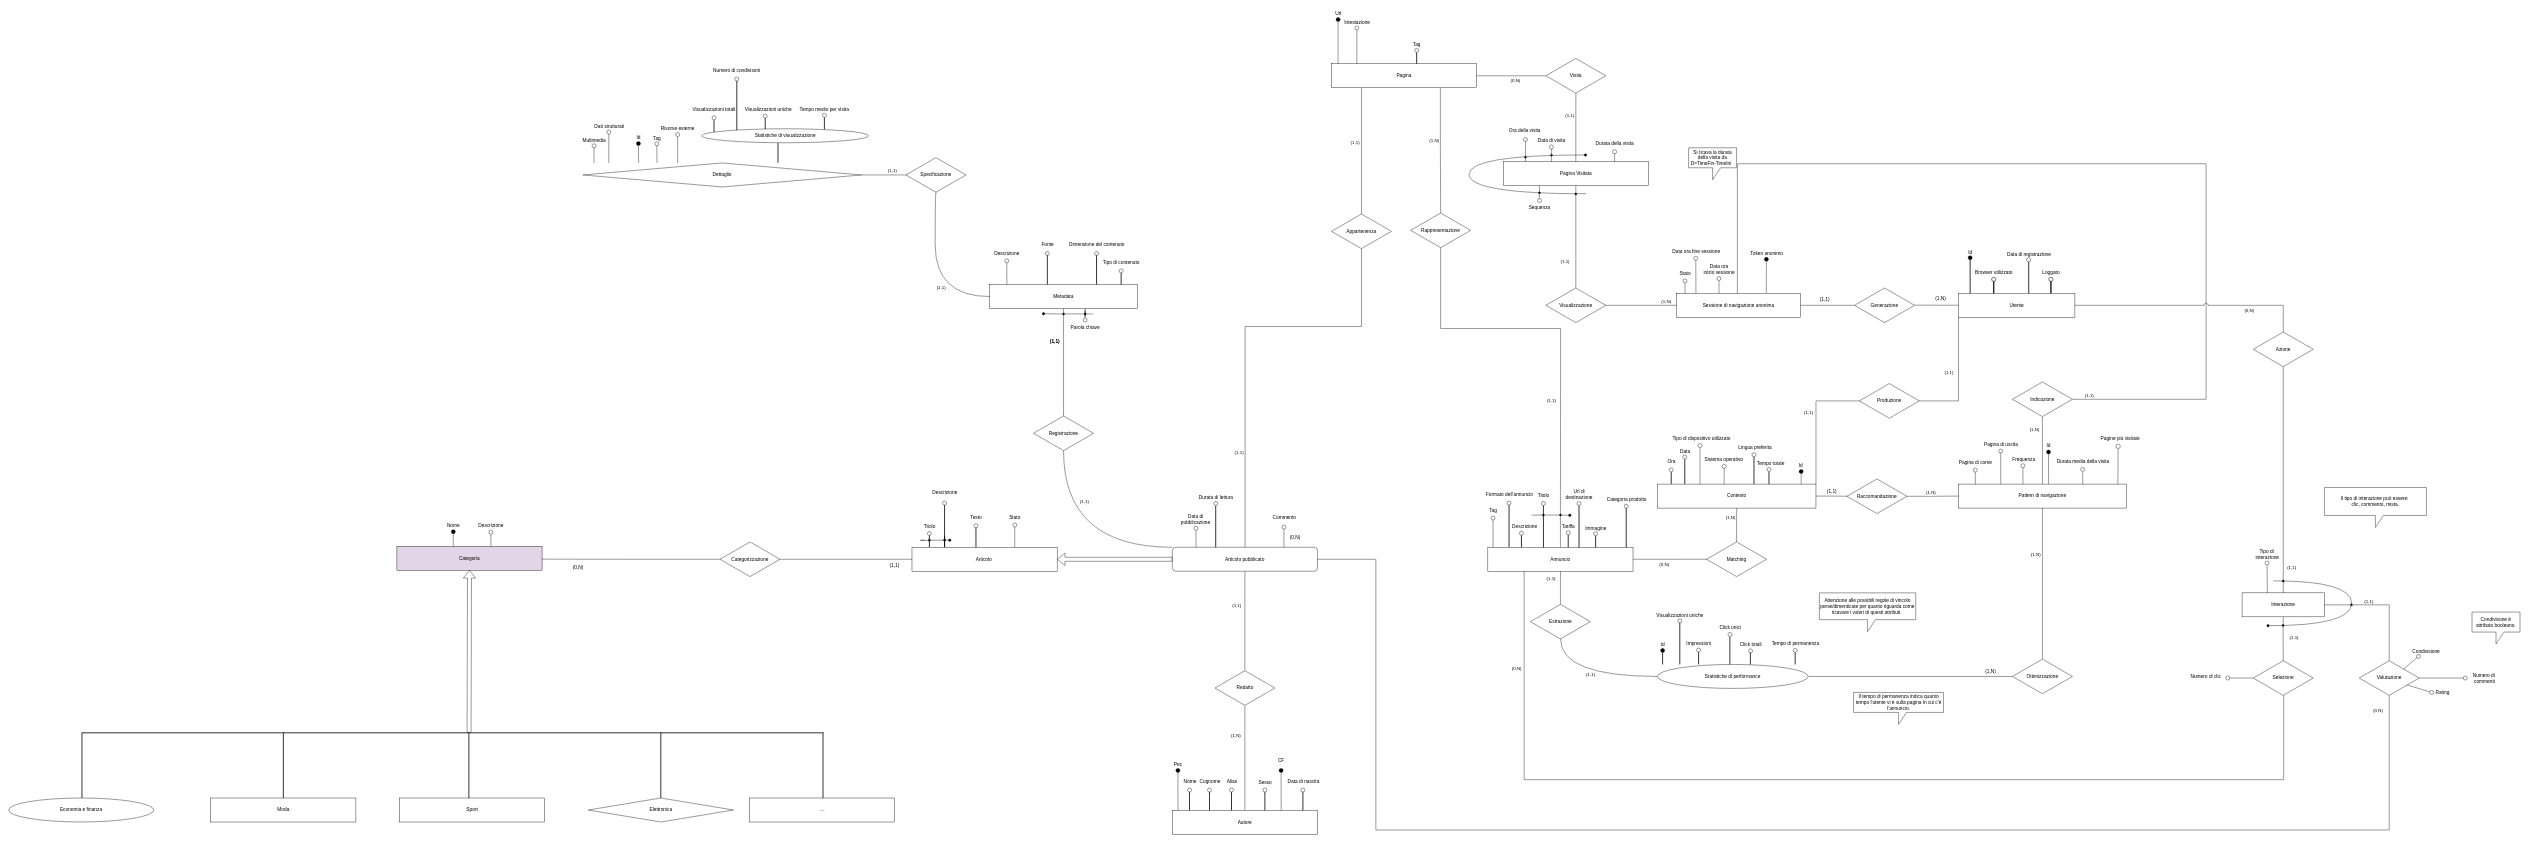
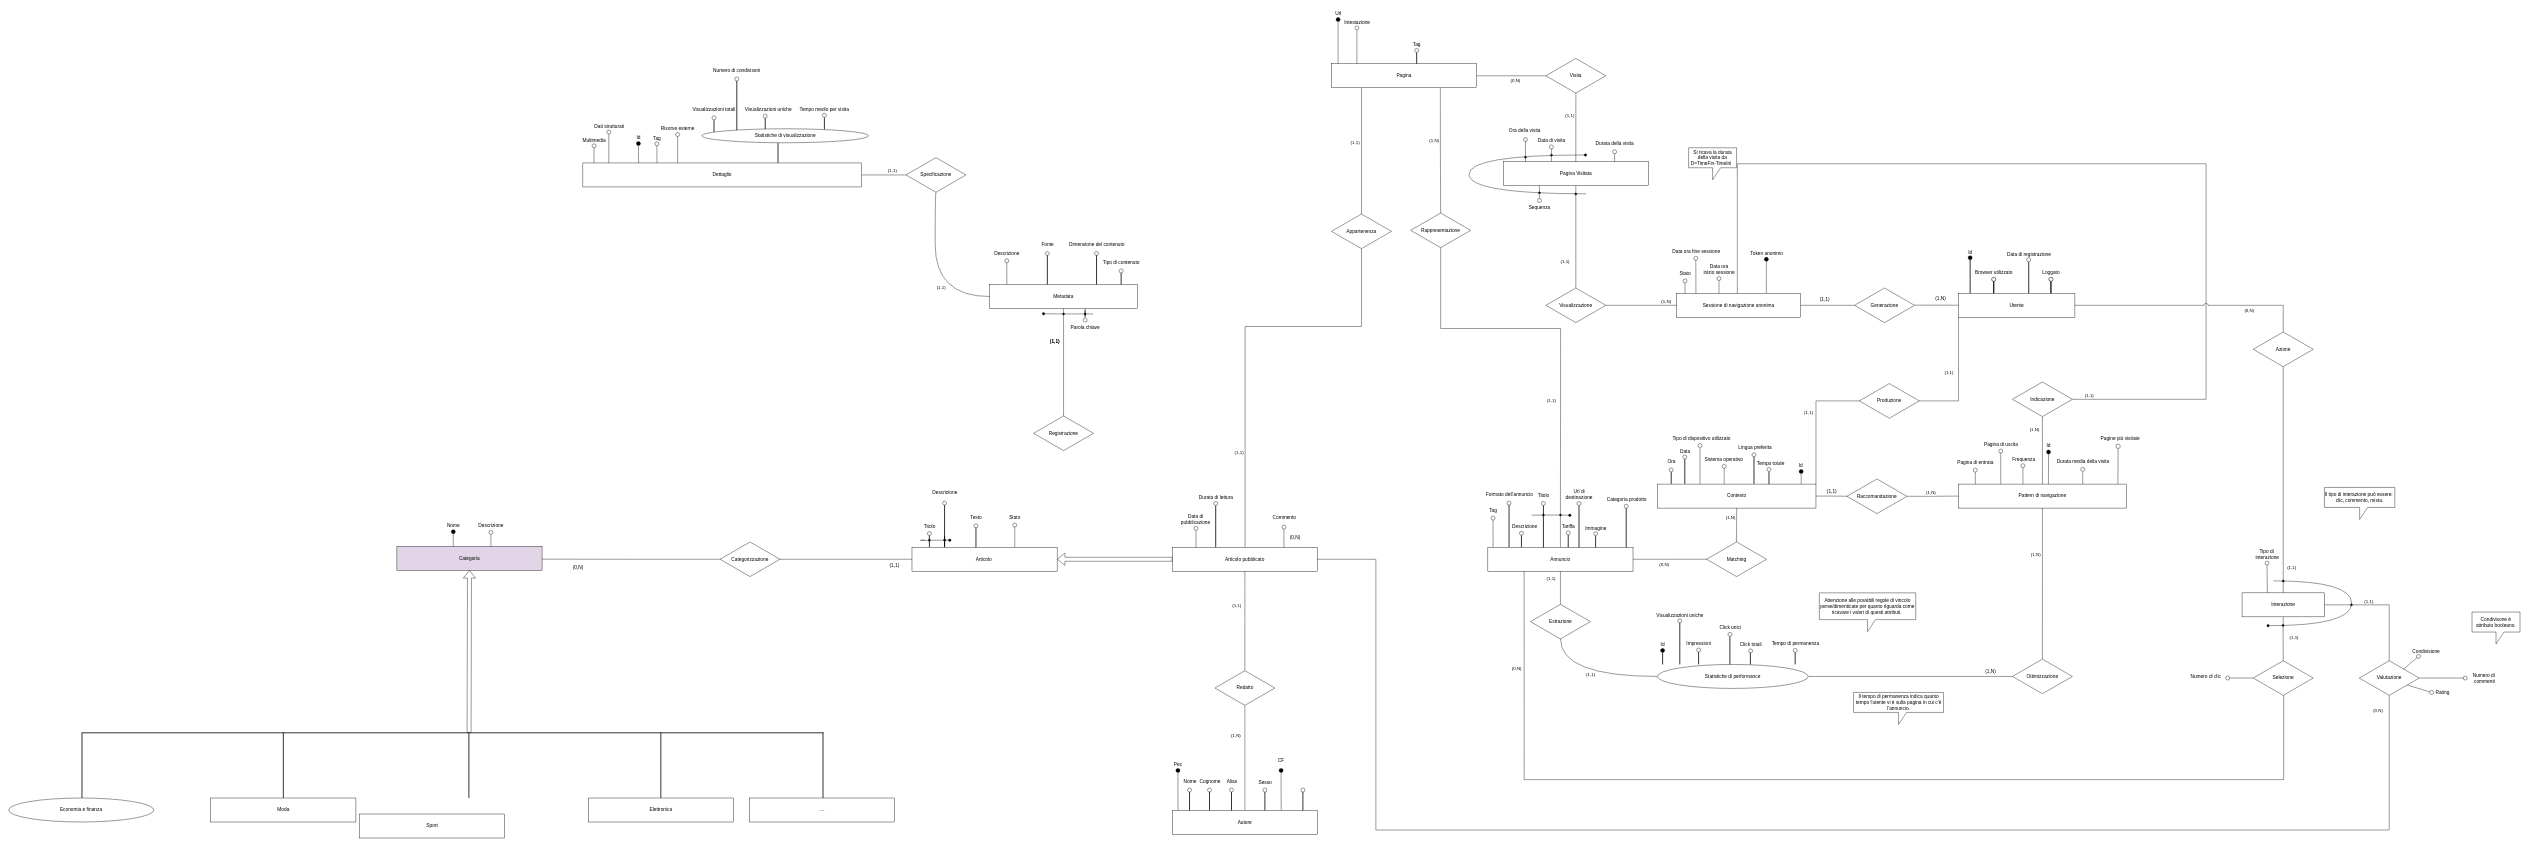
node "Dettaglio": shape diamond -> rectangle
node "Pagina di come": label "Pagina di come" -> "Pagina di entrata"
node "Il tipo di interazione può essere: clic, commento, mista.": size 102x40 -> 70x32
edge "Registrazione" -- "Articolo pubblicato": removed, label "(1,1)"
node "Articolo pubblicato": shape rounded rectangle -> rectangle
node "Data di nascita": removed
node "Sport": moved (472, 810) -> (432, 826)
node "Elettronica": shape diamond -> rectangle
